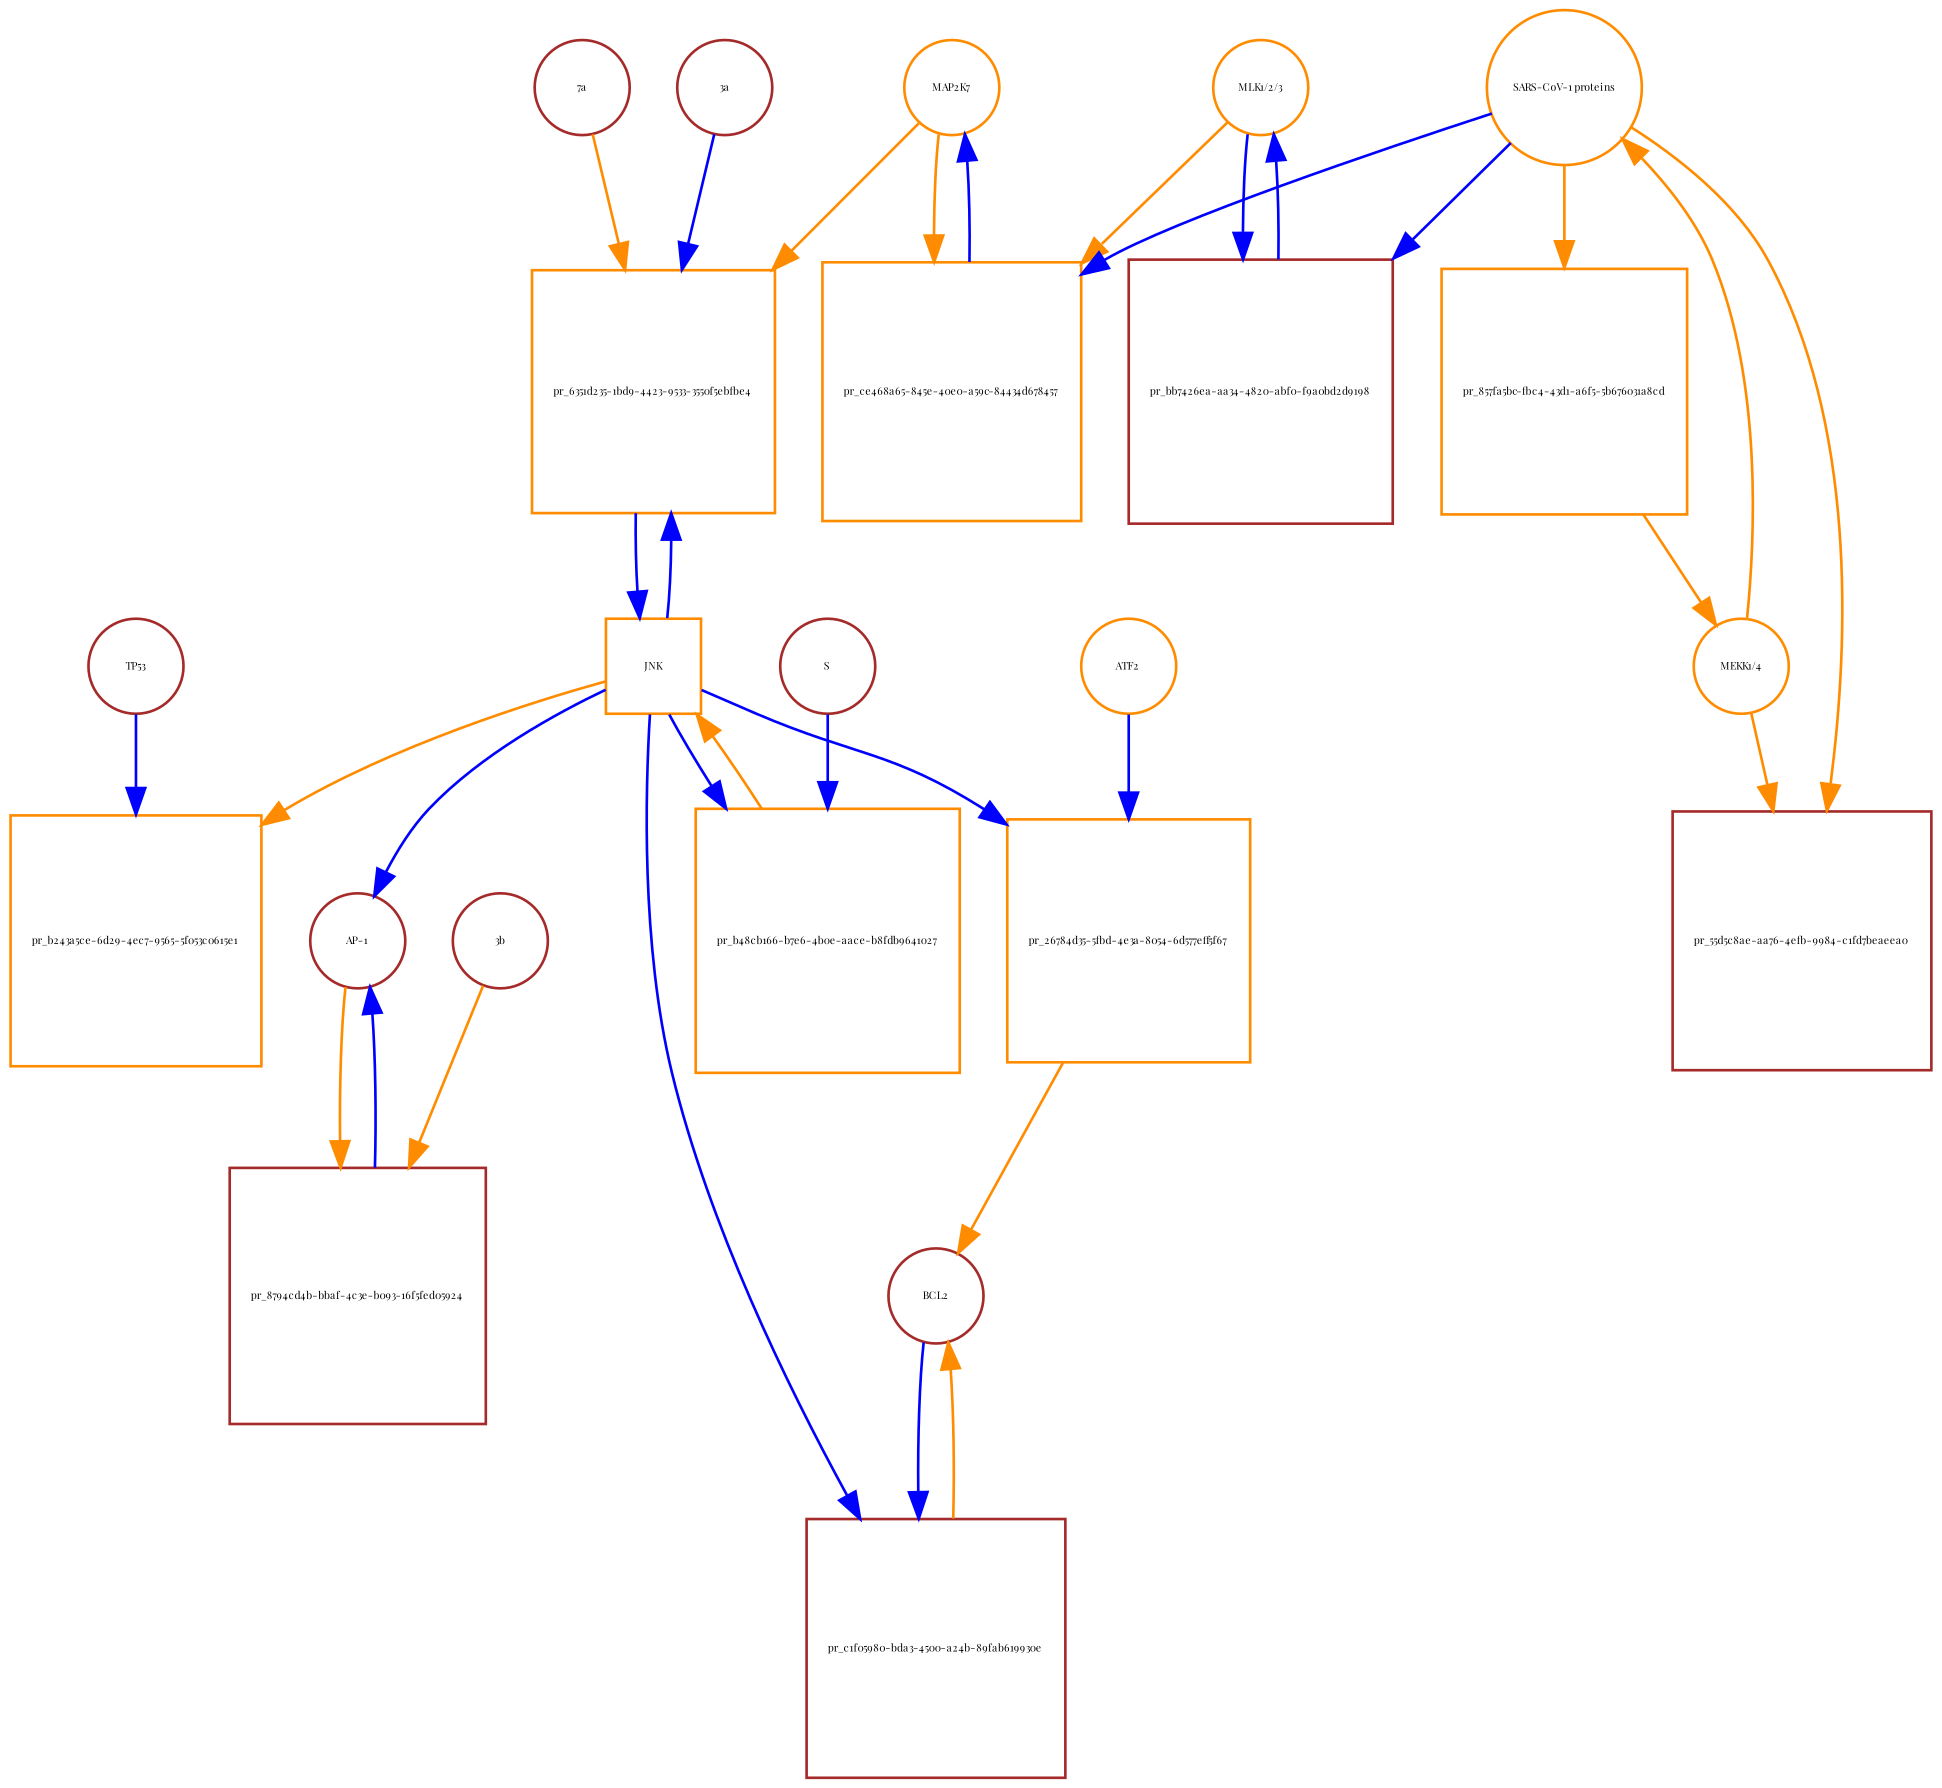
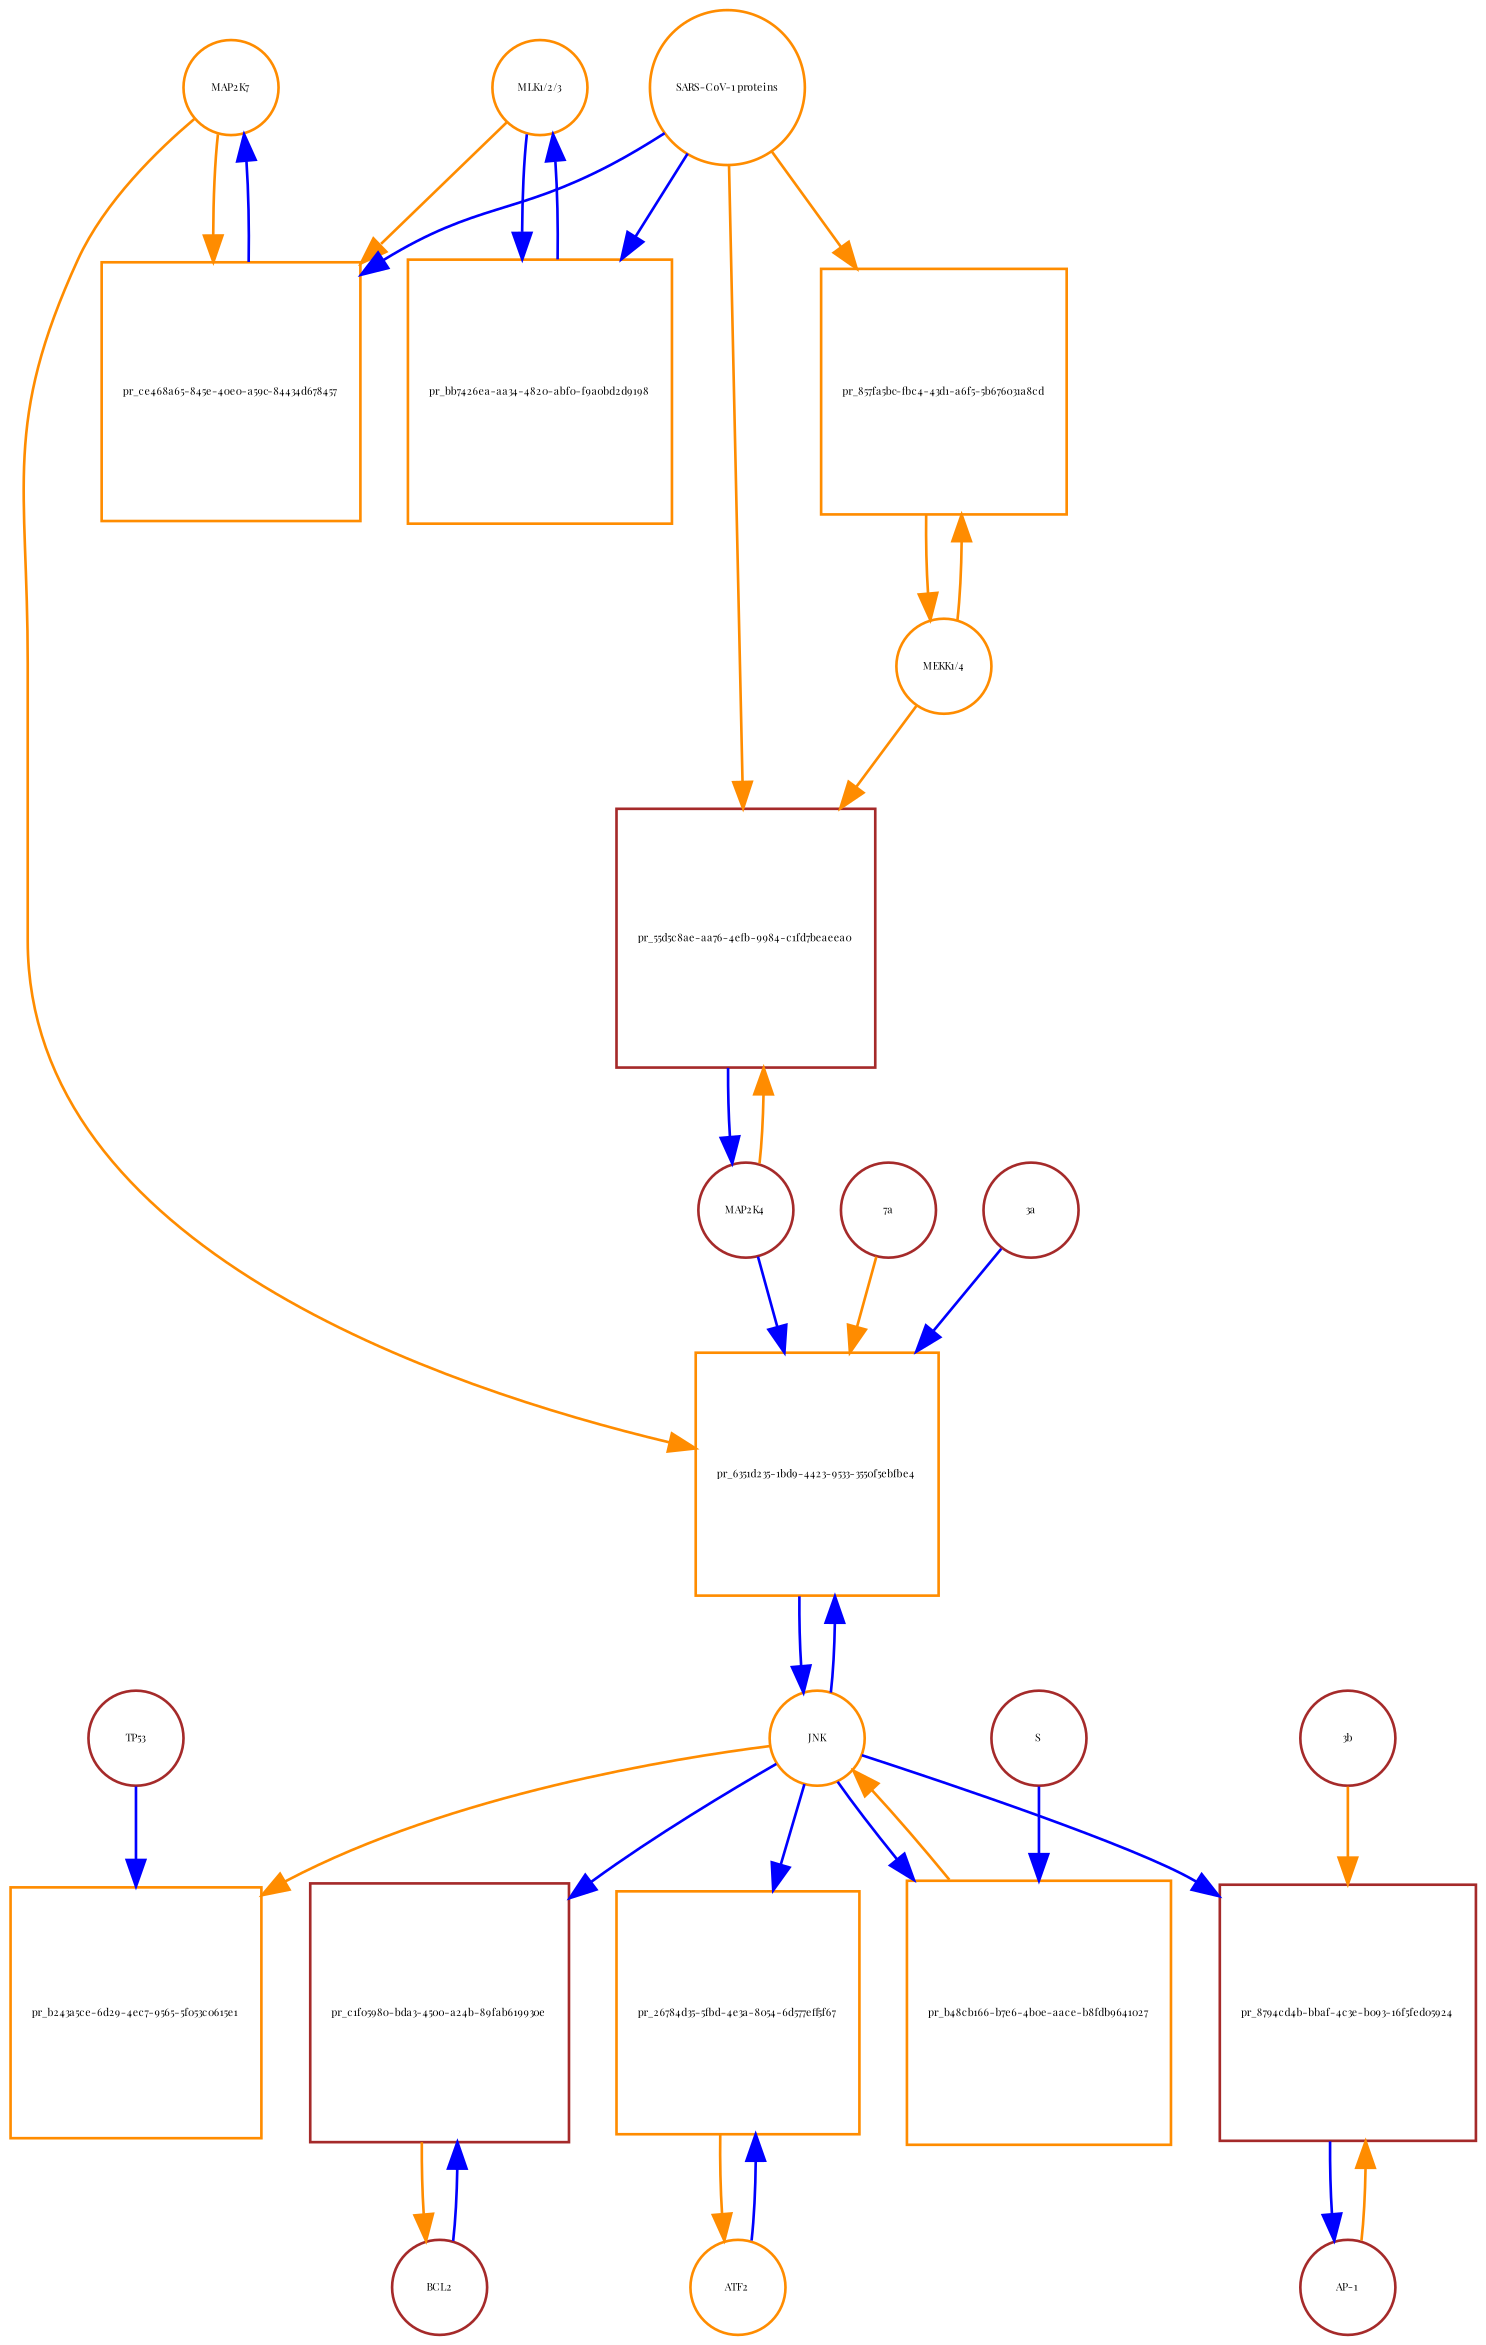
edge "MEKK1/4" -> "SARS-CoV-1 proteins": now "MEKK1/4" -> "pr_857fa5bc-fbc4-43d1-a6f5-5b676031a8cd"
node "pr_bb7426ea-aa34-4820-abf0-f9a0bd2d9198": color brown -> darkorange
node "JNK": shape square -> circle
edge "JNK" -> "AP-1": now "JNK" -> "pr_8794cd4b-bbaf-4c3e-b093-16f5fed05924"
edge "pr_26784d35-5fbd-4e3a-8054-6d577eff5f67" -> "BCL2": now "pr_26784d35-5fbd-4e3a-8054-6d577eff5f67" -> "ATF2"
node "MAP2K4": added
